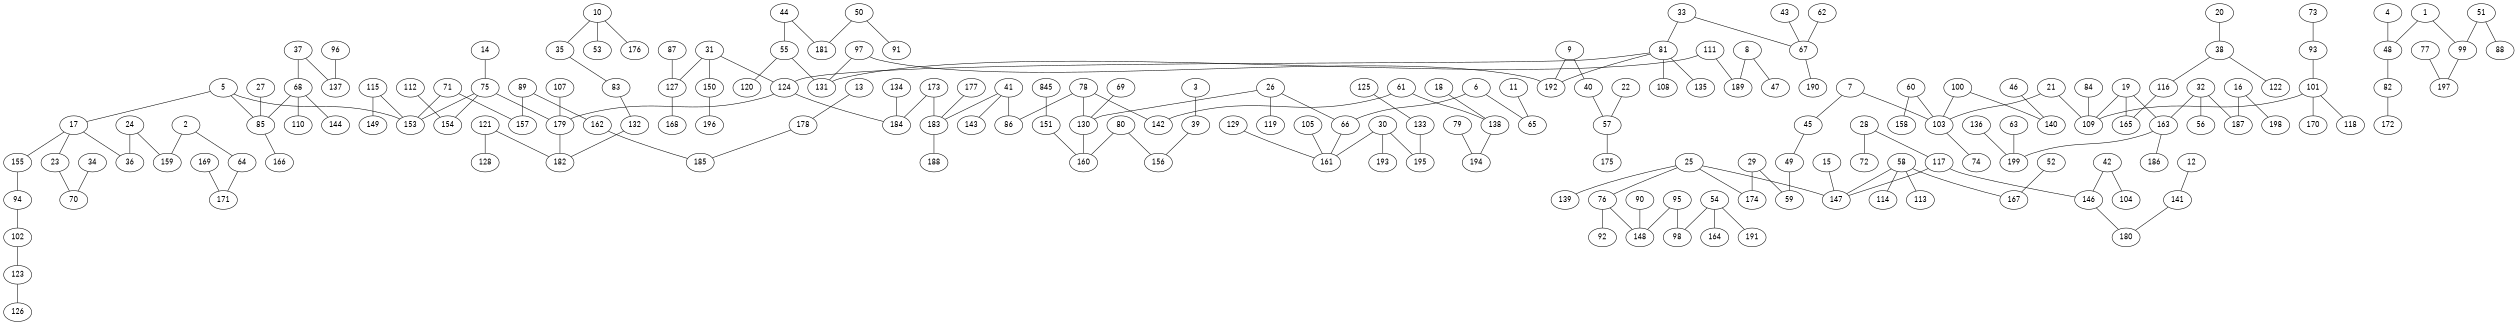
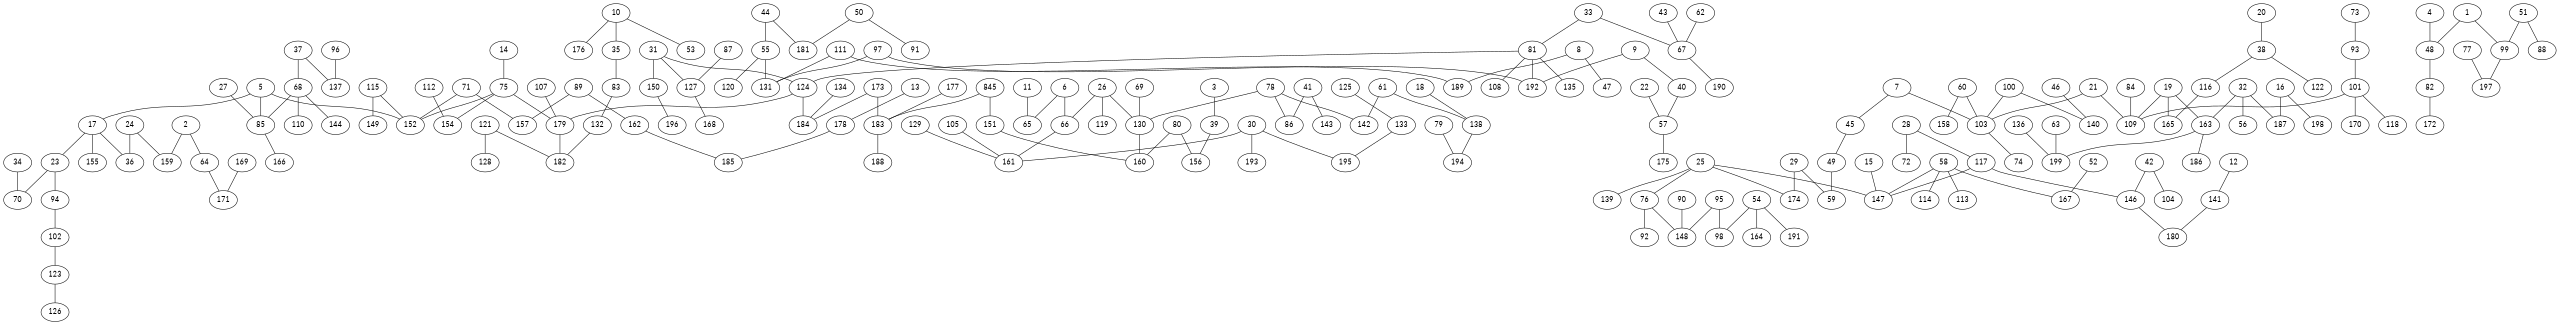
edge "41" -- "183": now "845" -- "183"
node "153": label "153" -> "152"
edge "155" -- "94": now "23" -- "94"
